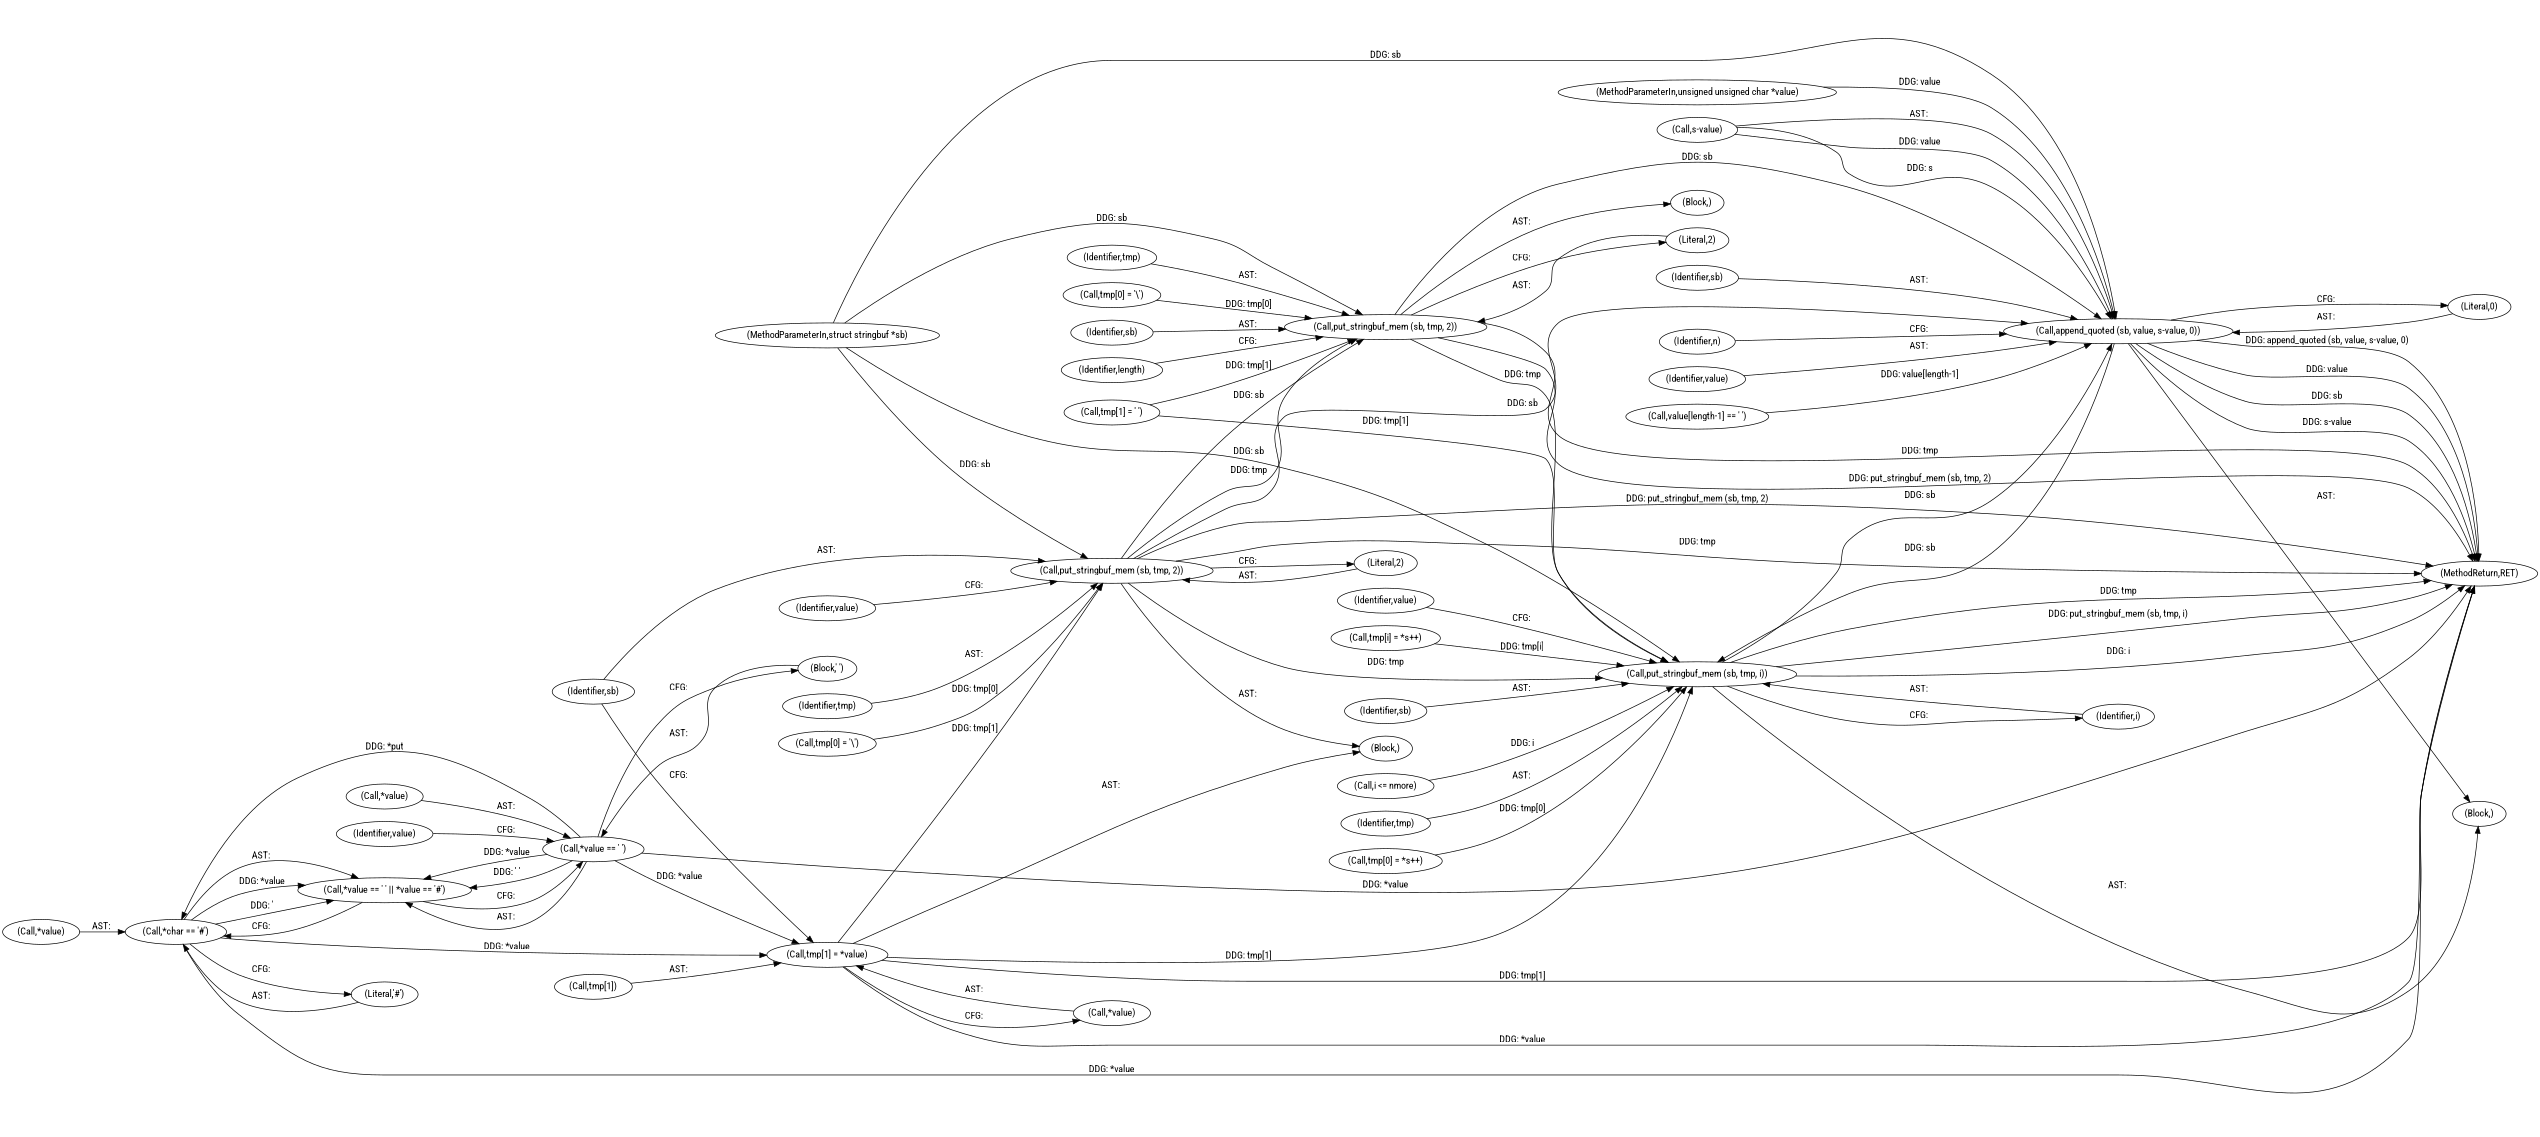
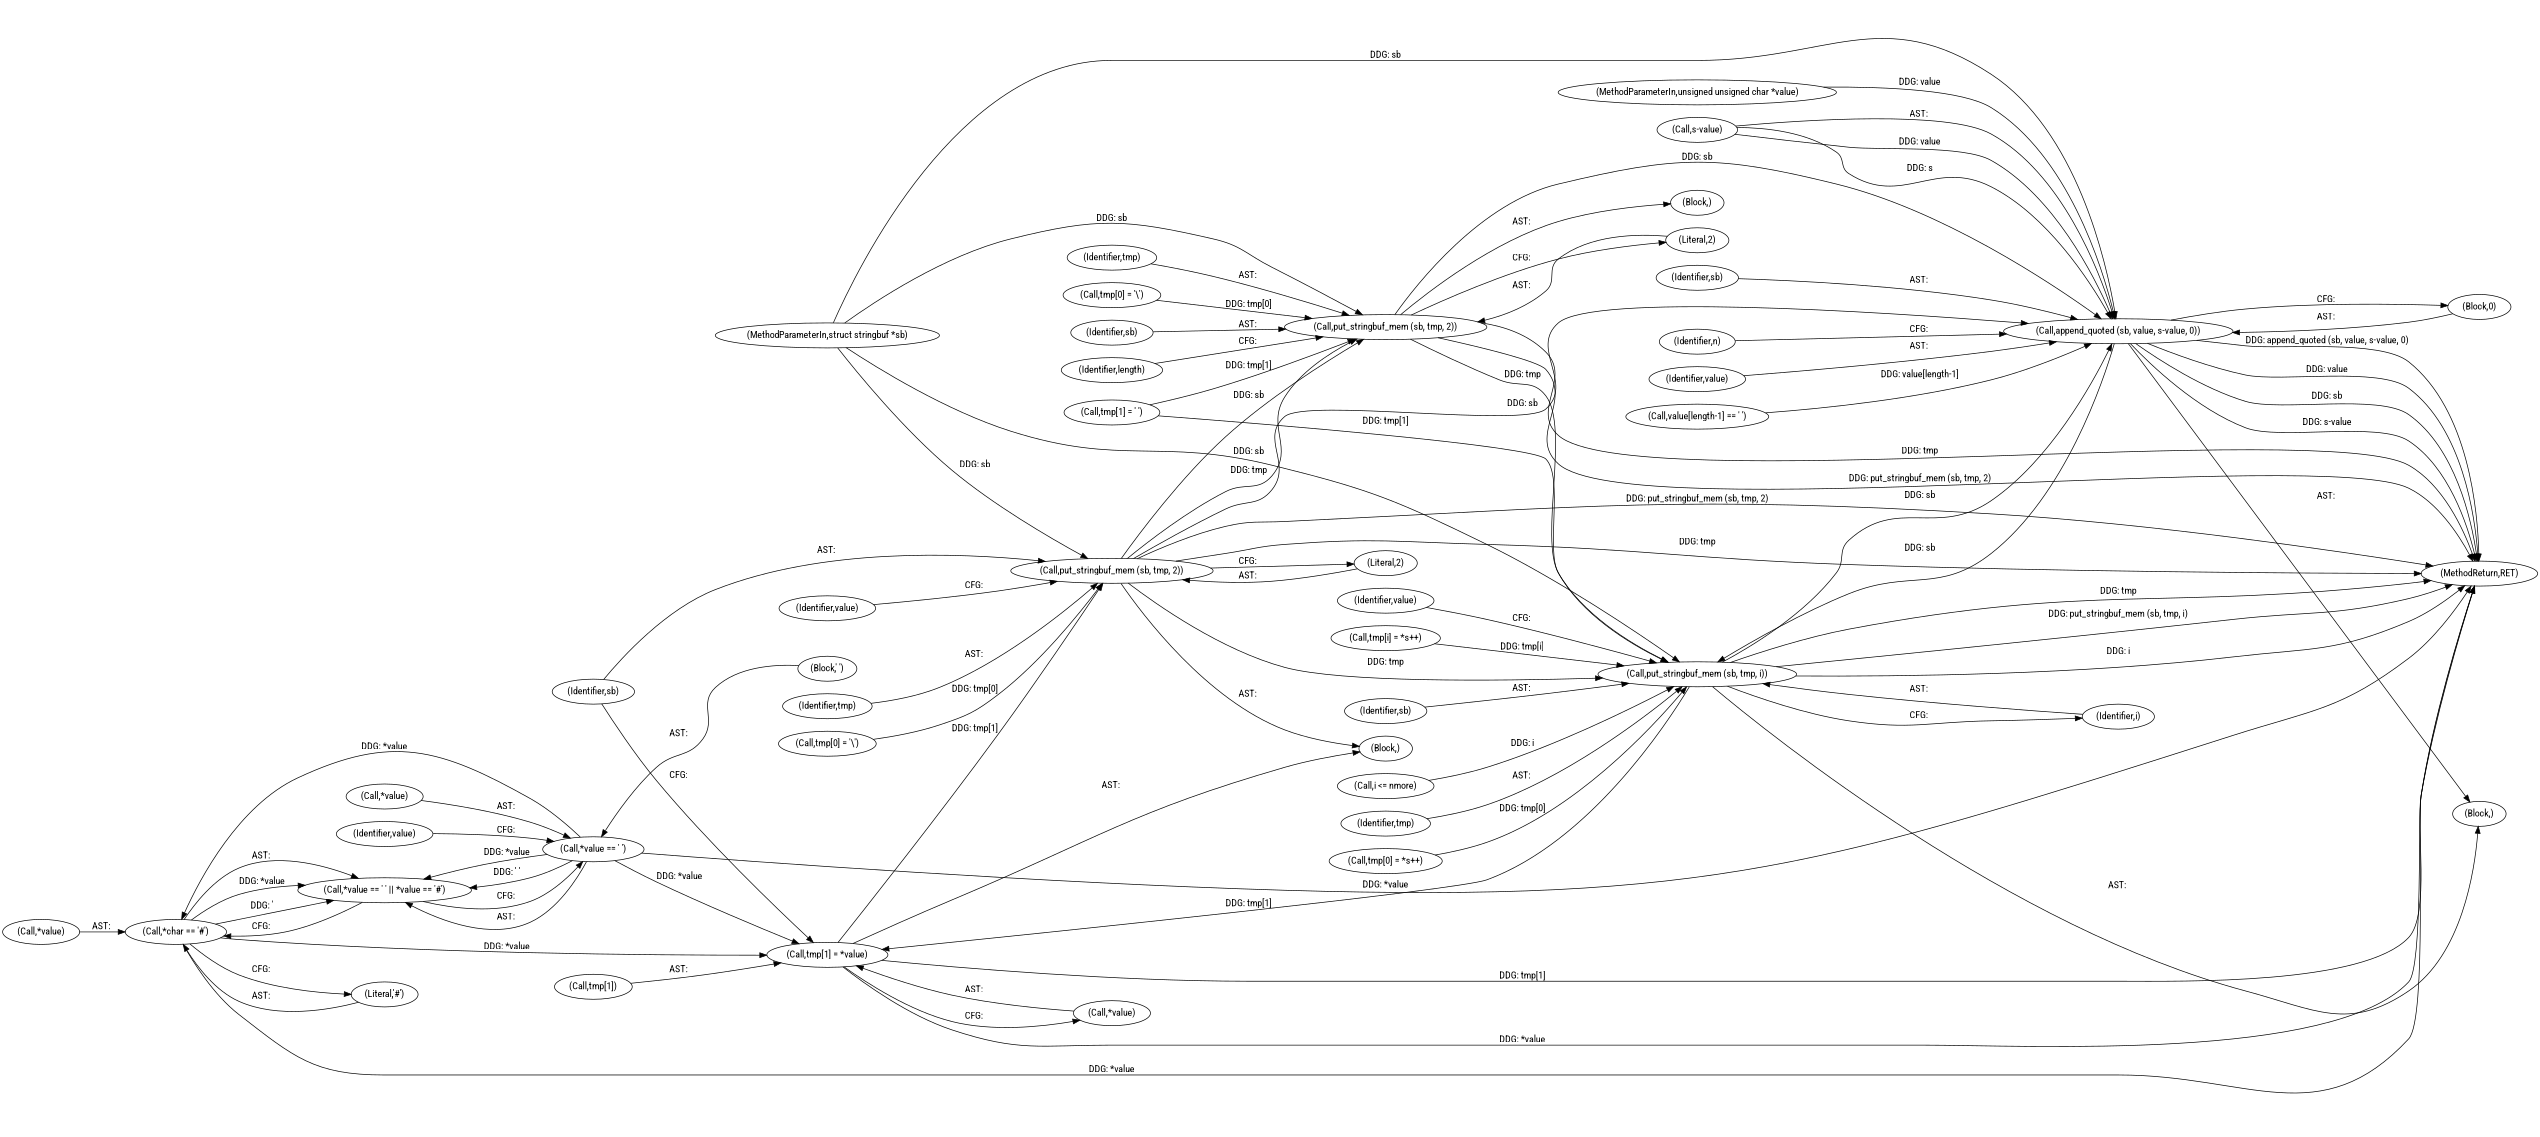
node "(Literal,0)": label "(Literal,0)" -> "(Block,0)"
edge "(Call,*value == ' ')" -> "(Block,' ')": removed, label "CFG:"
edge "(Call,*value == ' ')" -> "(Call,*char == '#')": label "DDG: *put" -> "DDG: *value"
edge "(Call,tmp[1] = *value)" -> "(Call,put_stringbuf_mem (sb, tmp, i))": reversed
